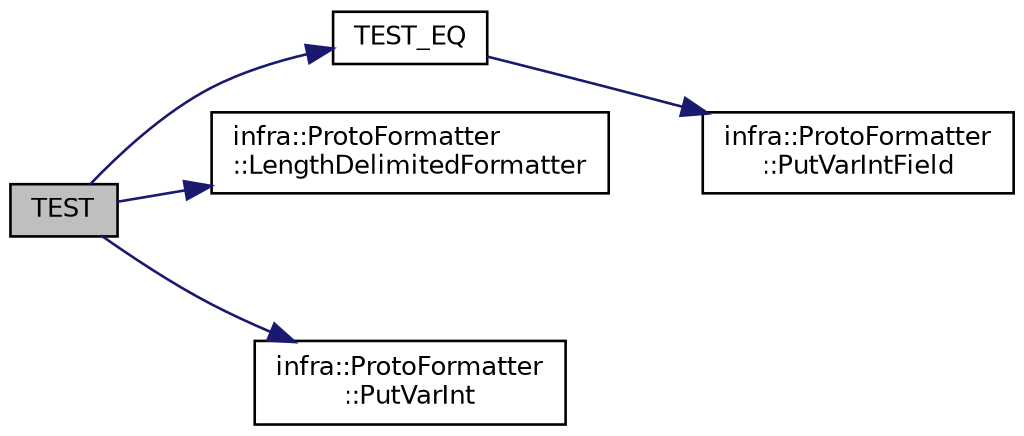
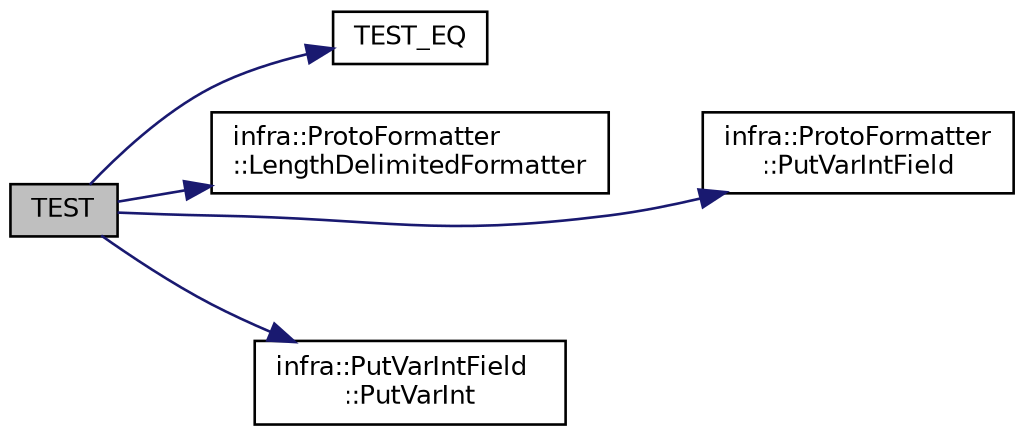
edge "TEST_EQ" -> "infra::ProtoFormatter ::PutVarIntField": now "TEST" -> "infra::ProtoFormatter ::PutVarIntField"
node "infra::ProtoFormatter ::PutVarInt": label "infra::ProtoFormatter ::PutVarInt" -> "infra::PutVarIntField ::PutVarInt"
